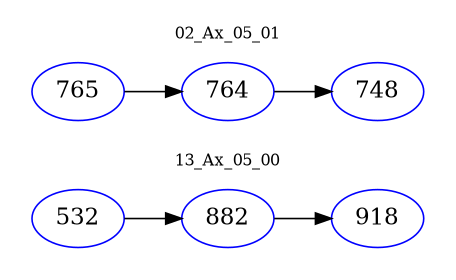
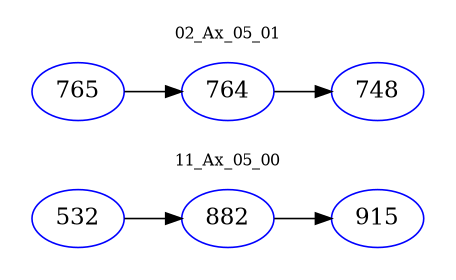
cluster "13_Ax_05_00": label "13_Ax_05_00" -> "11_Ax_05_00"
node "918": label "918" -> "915"
